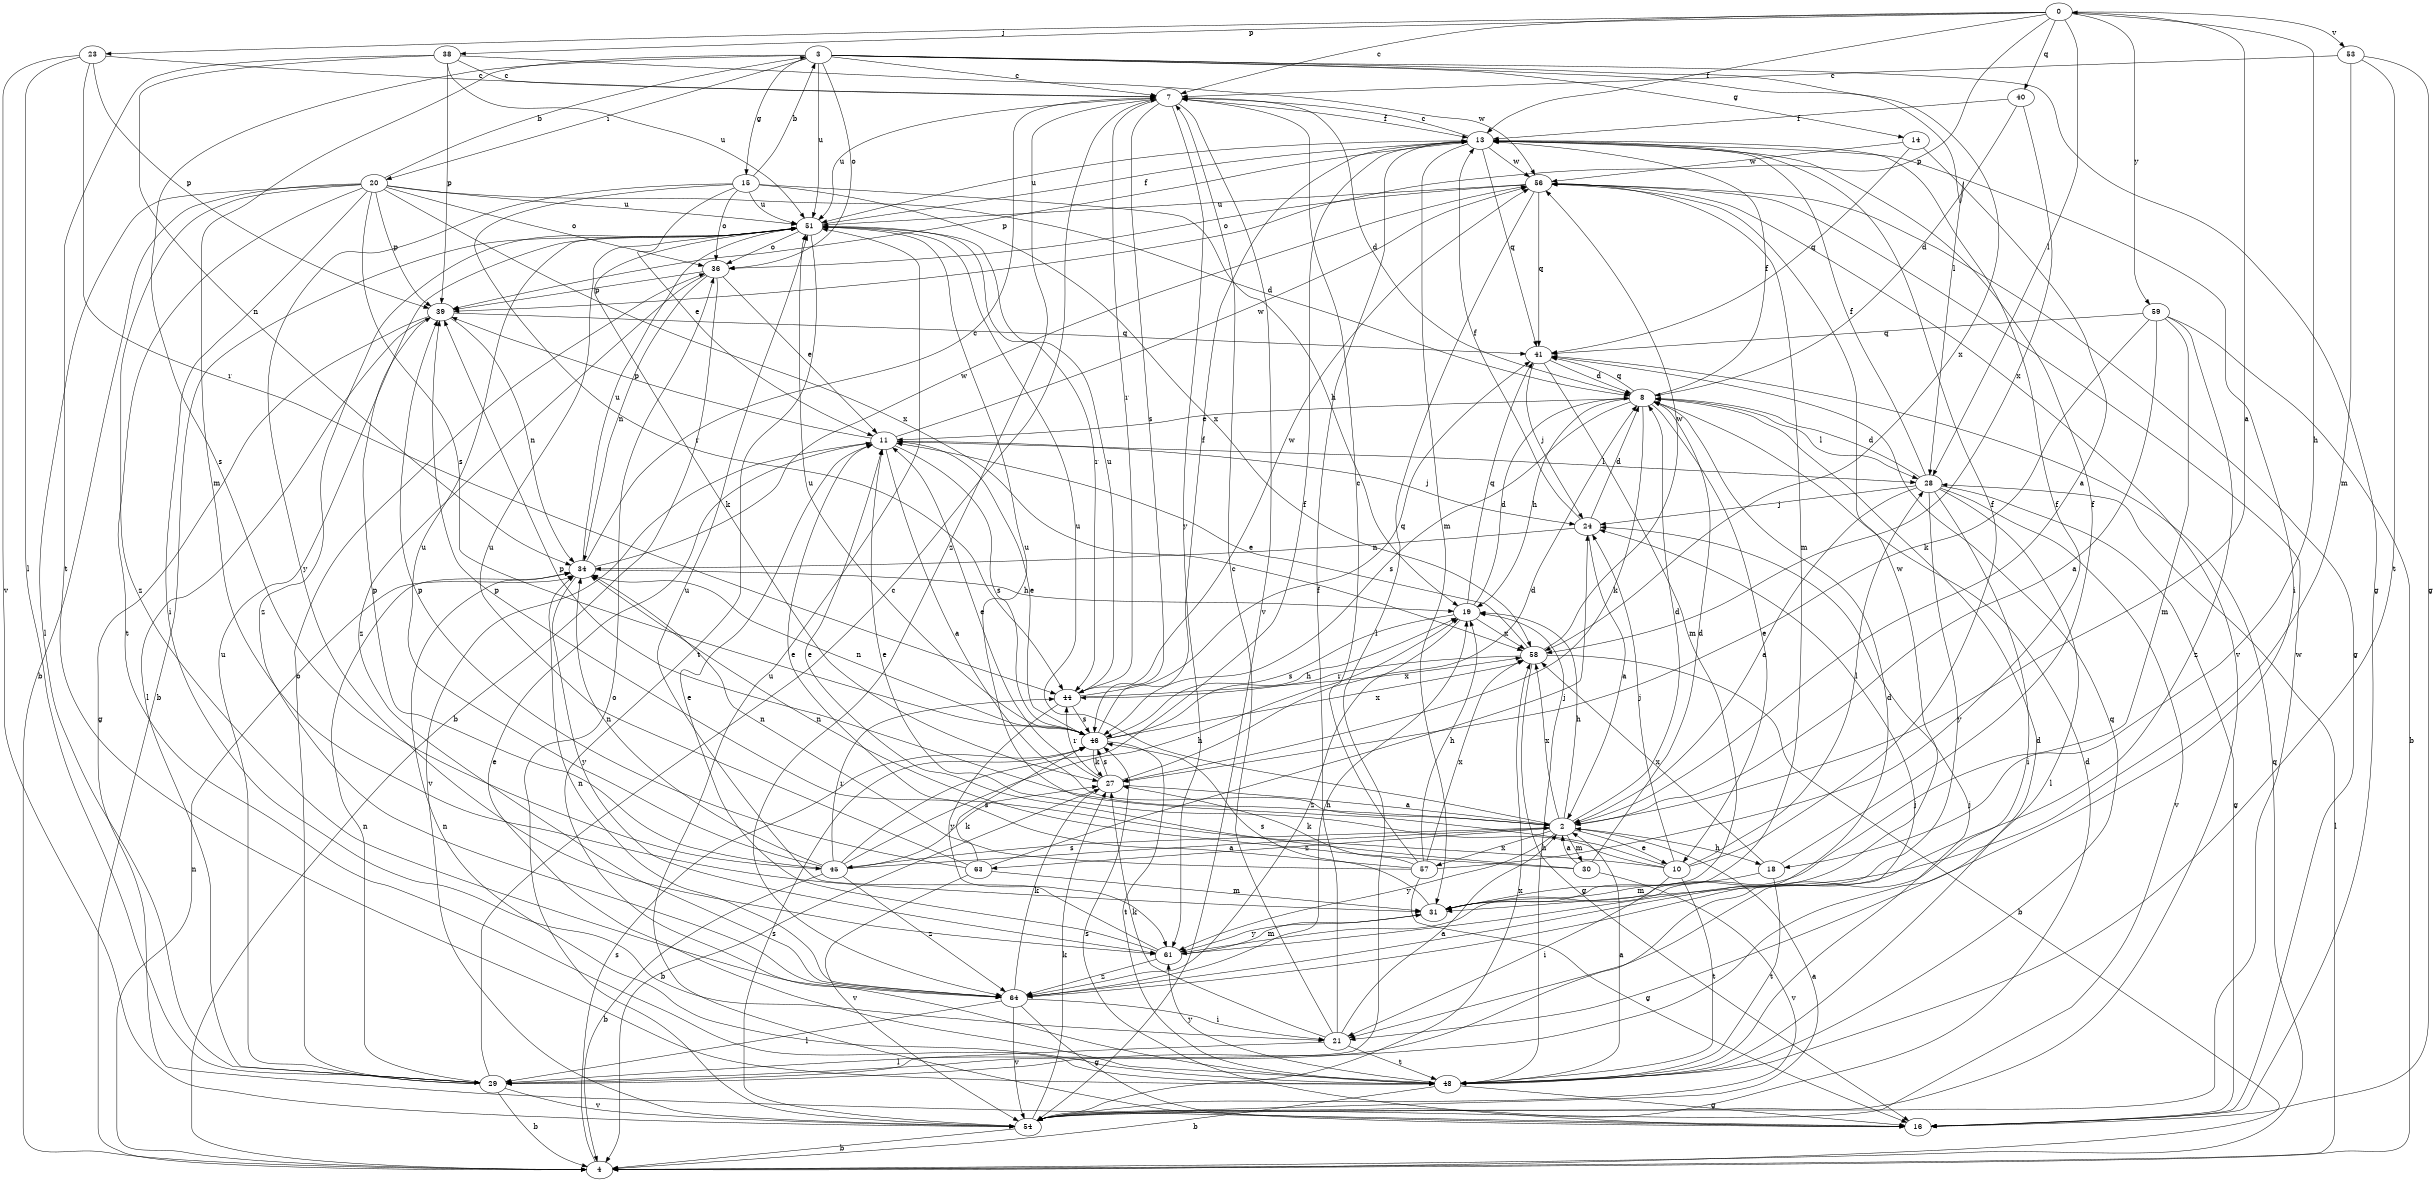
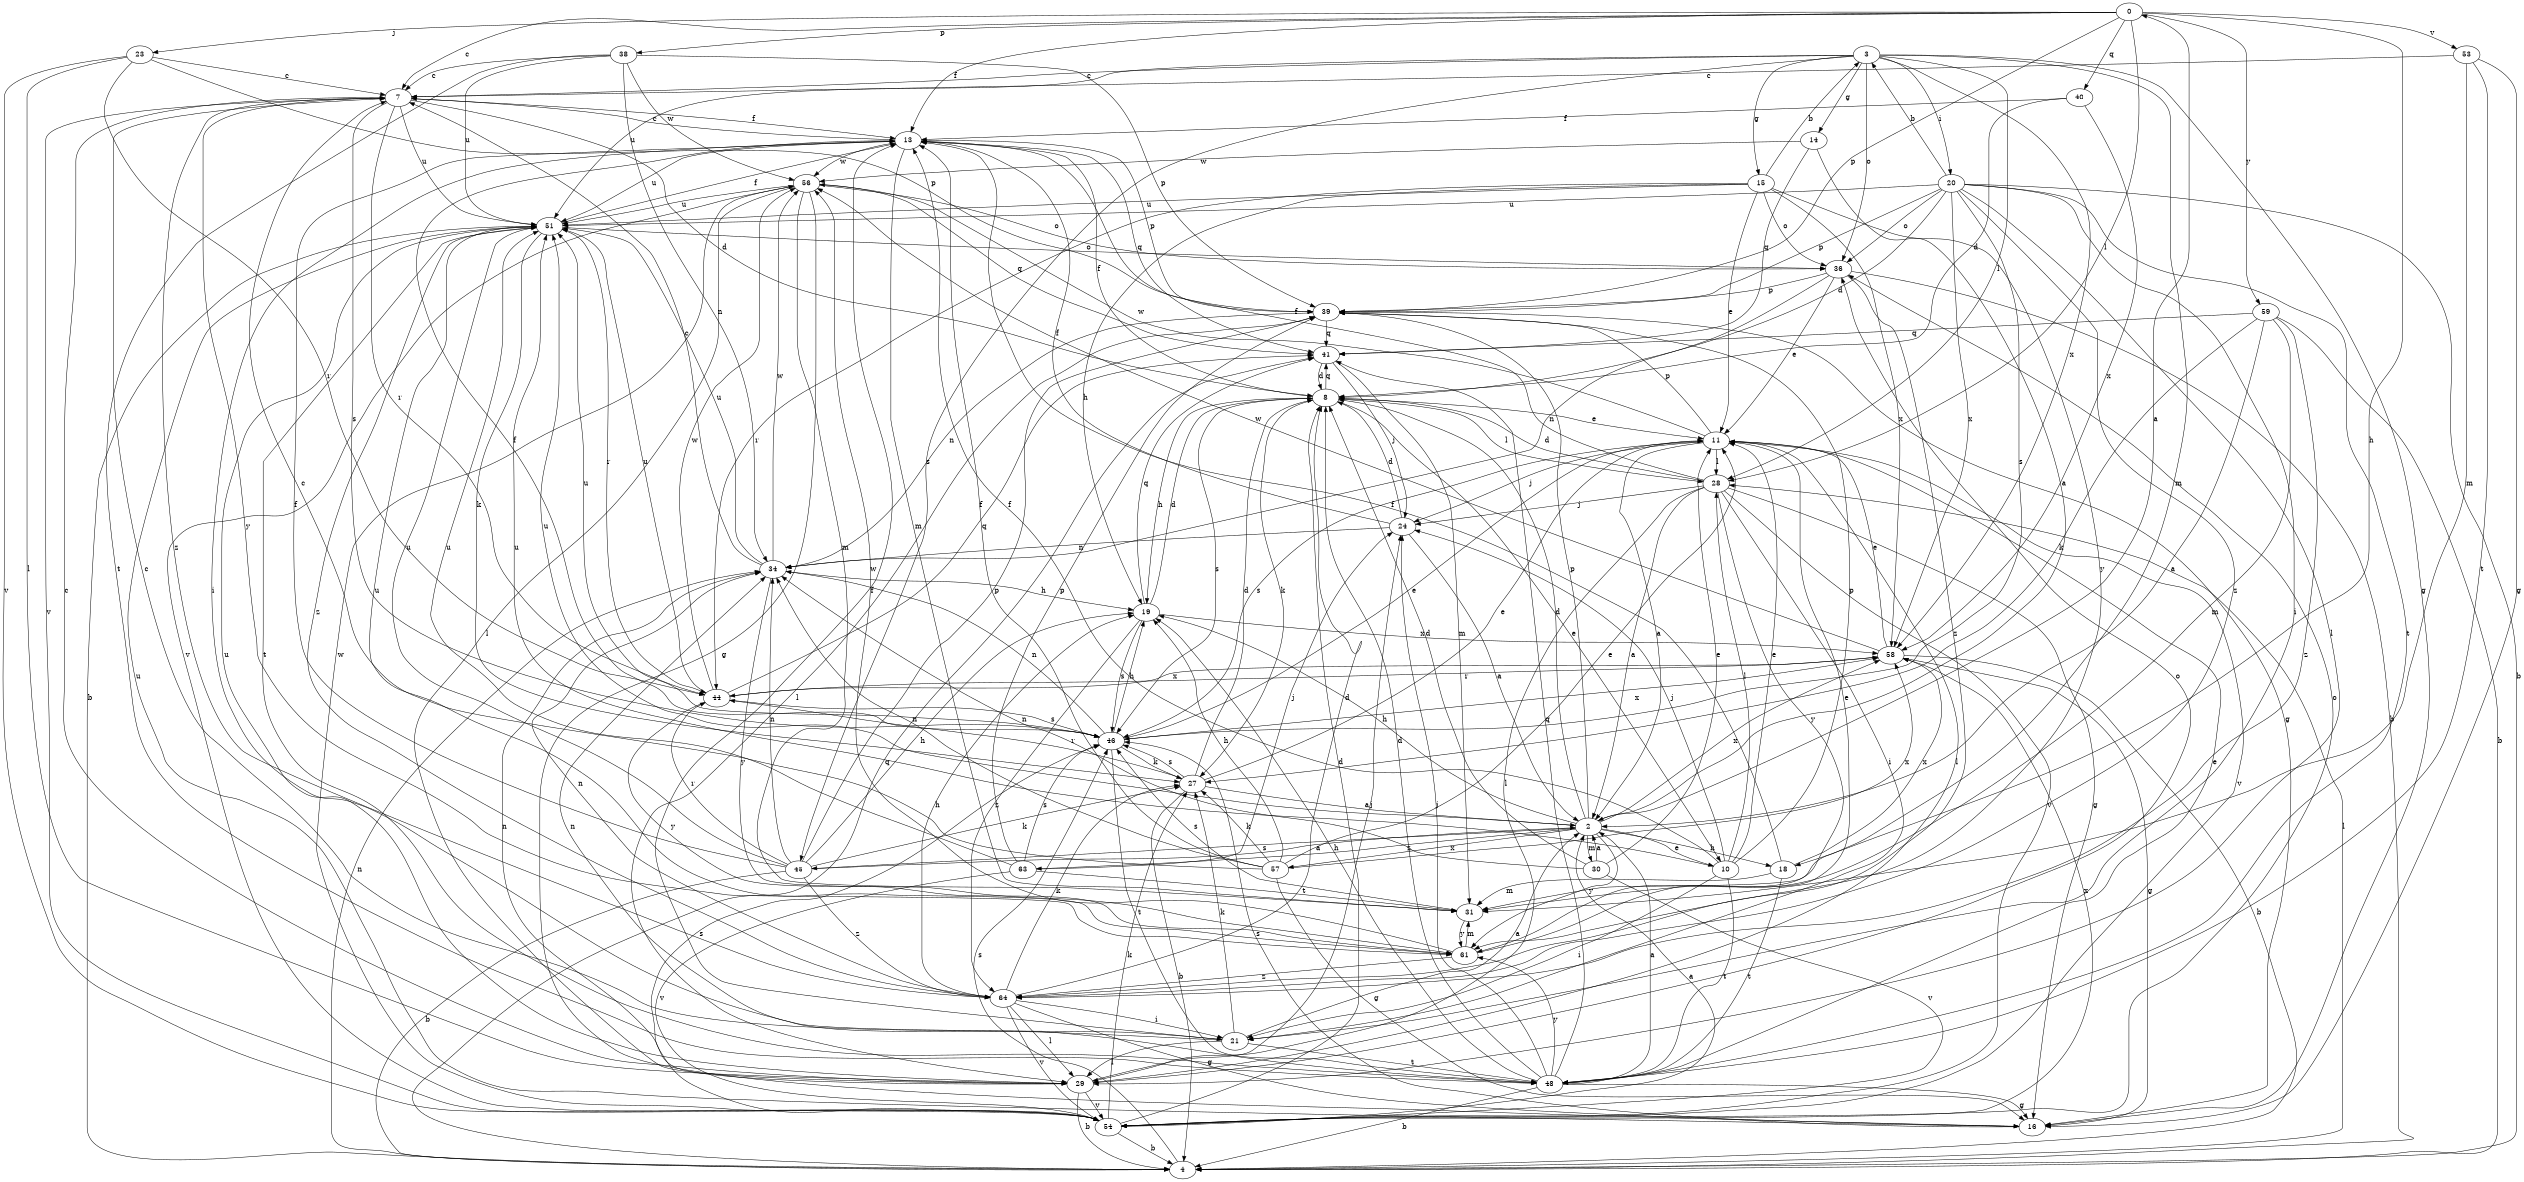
edge "63" -> "31": label "m" -> "t"
edge "11" -> "29": added, label "l"
